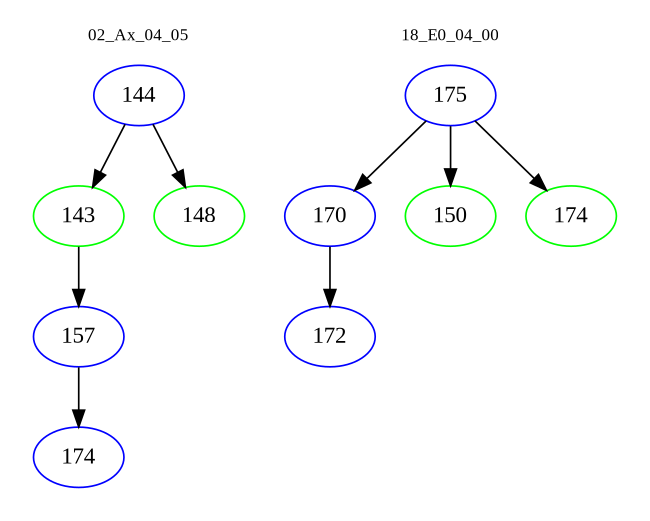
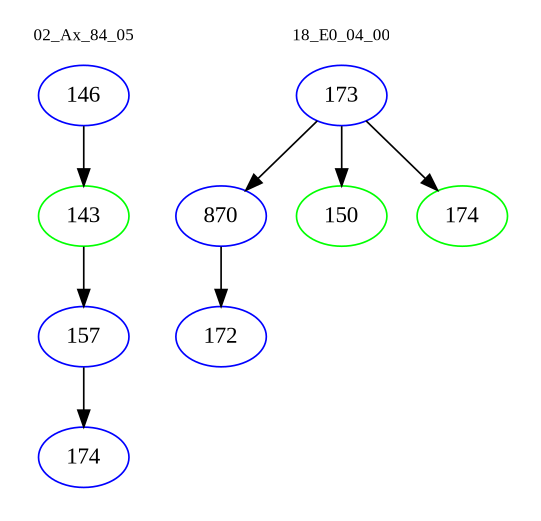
cluster "02_Ax_04_05": label "02_Ax_04_05" -> "02_Ax_84_05"
node "144": label "144" -> "146"
node "175": label "175" -> "173"
node "148": removed
node "170": label "170" -> "870"
